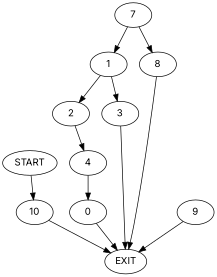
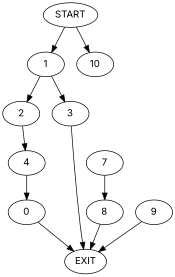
edge "7" -> "1": now "START" -> "1"
edge "10" -> "EXIT": removed
